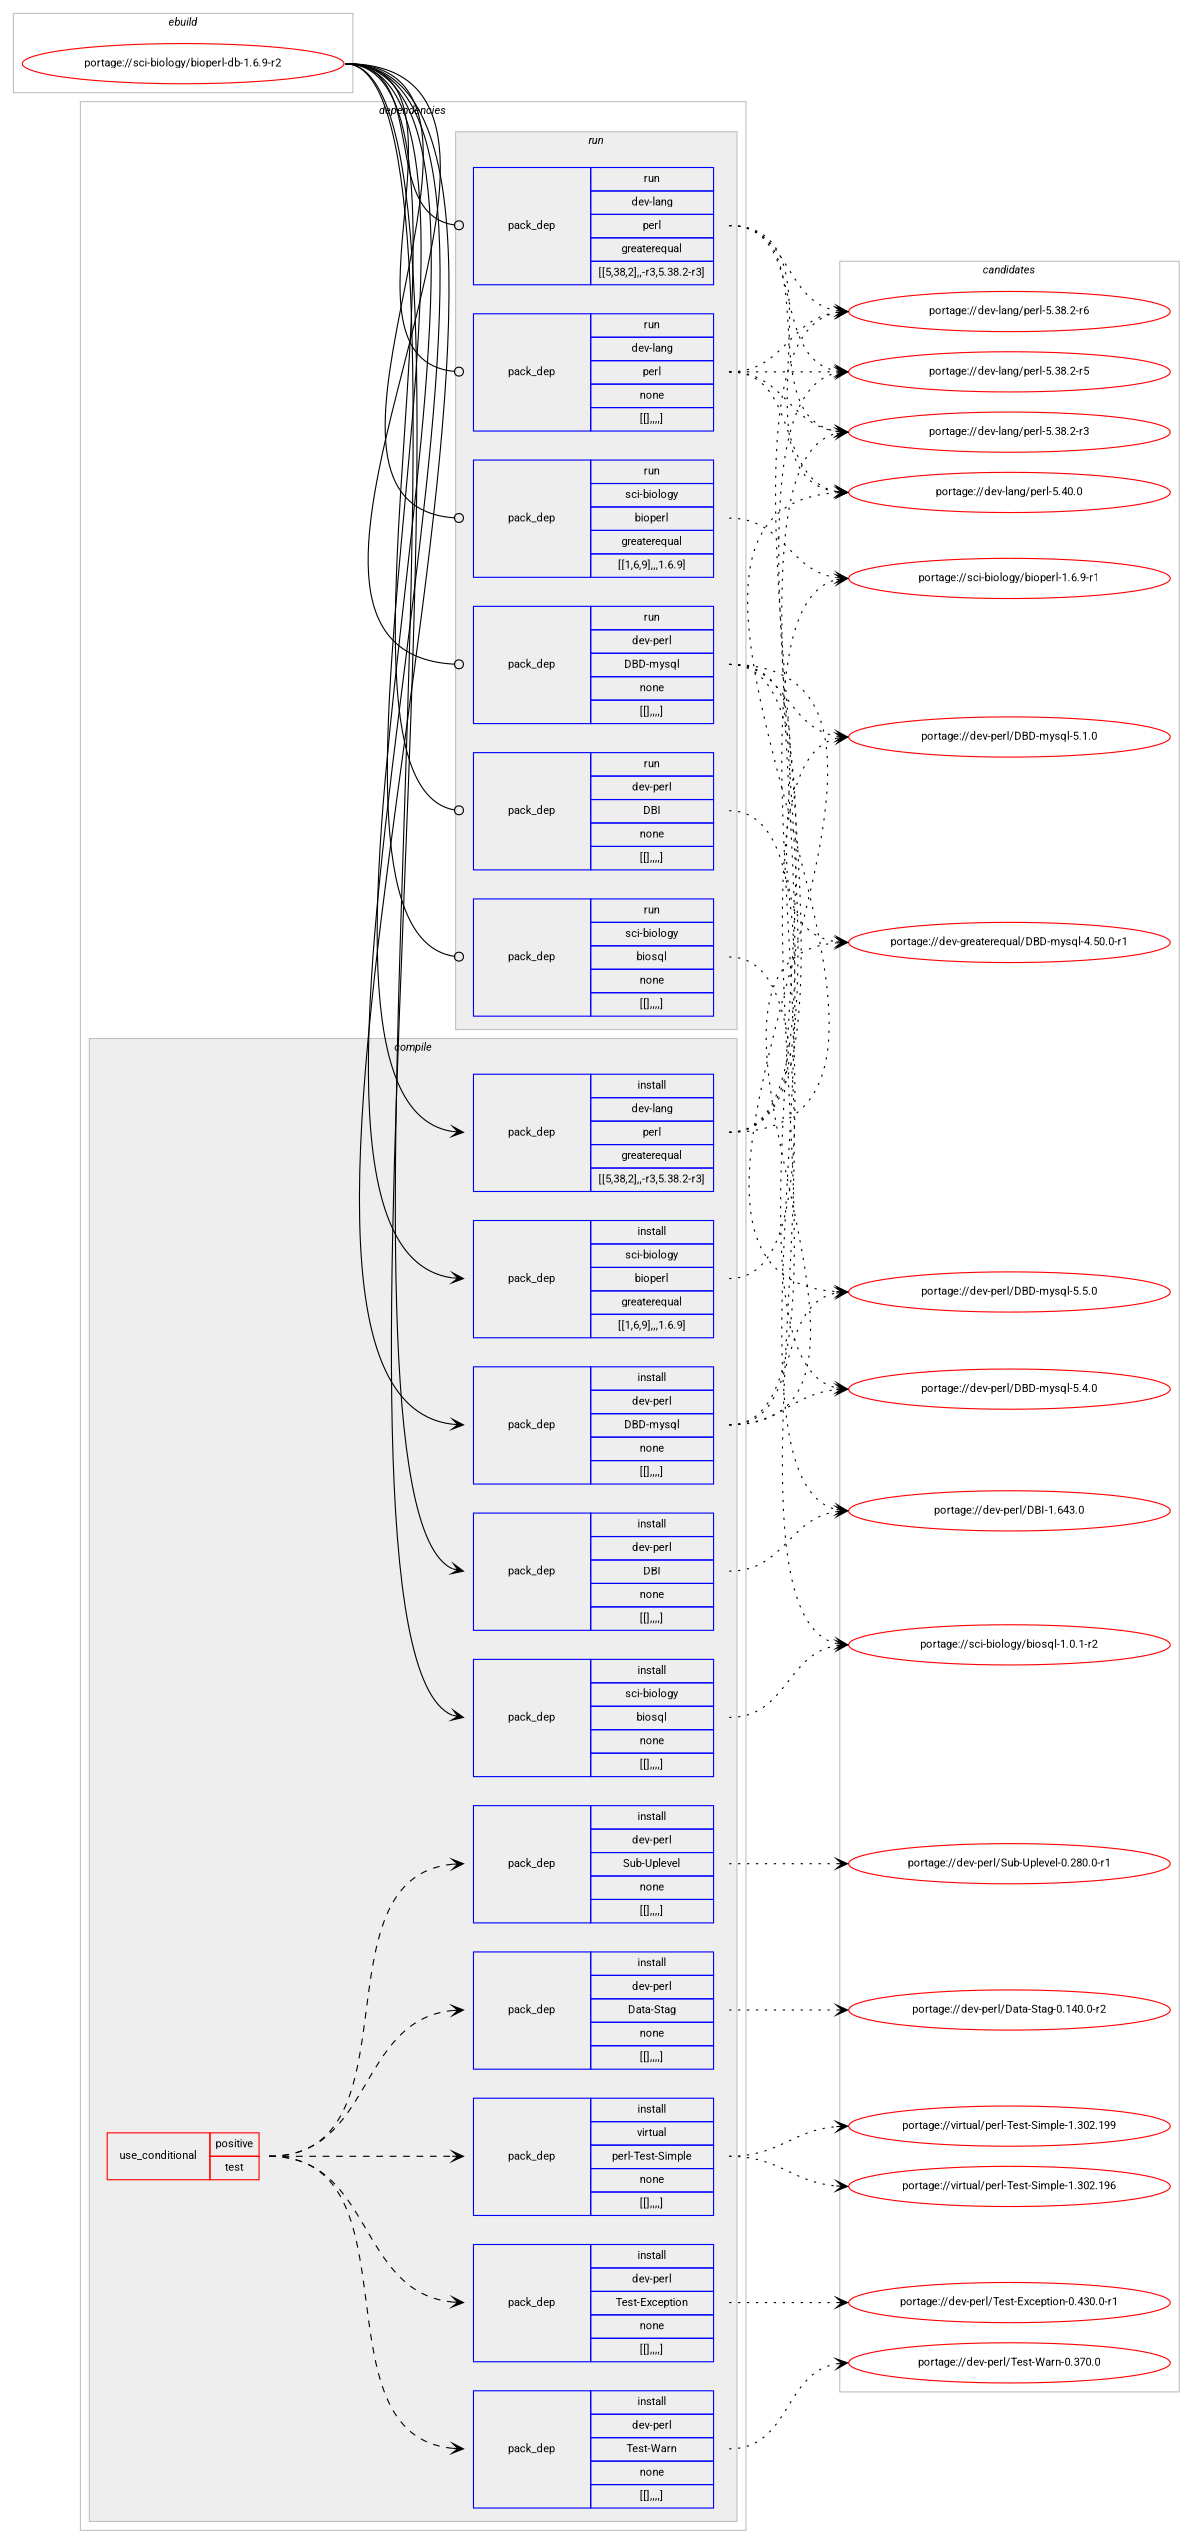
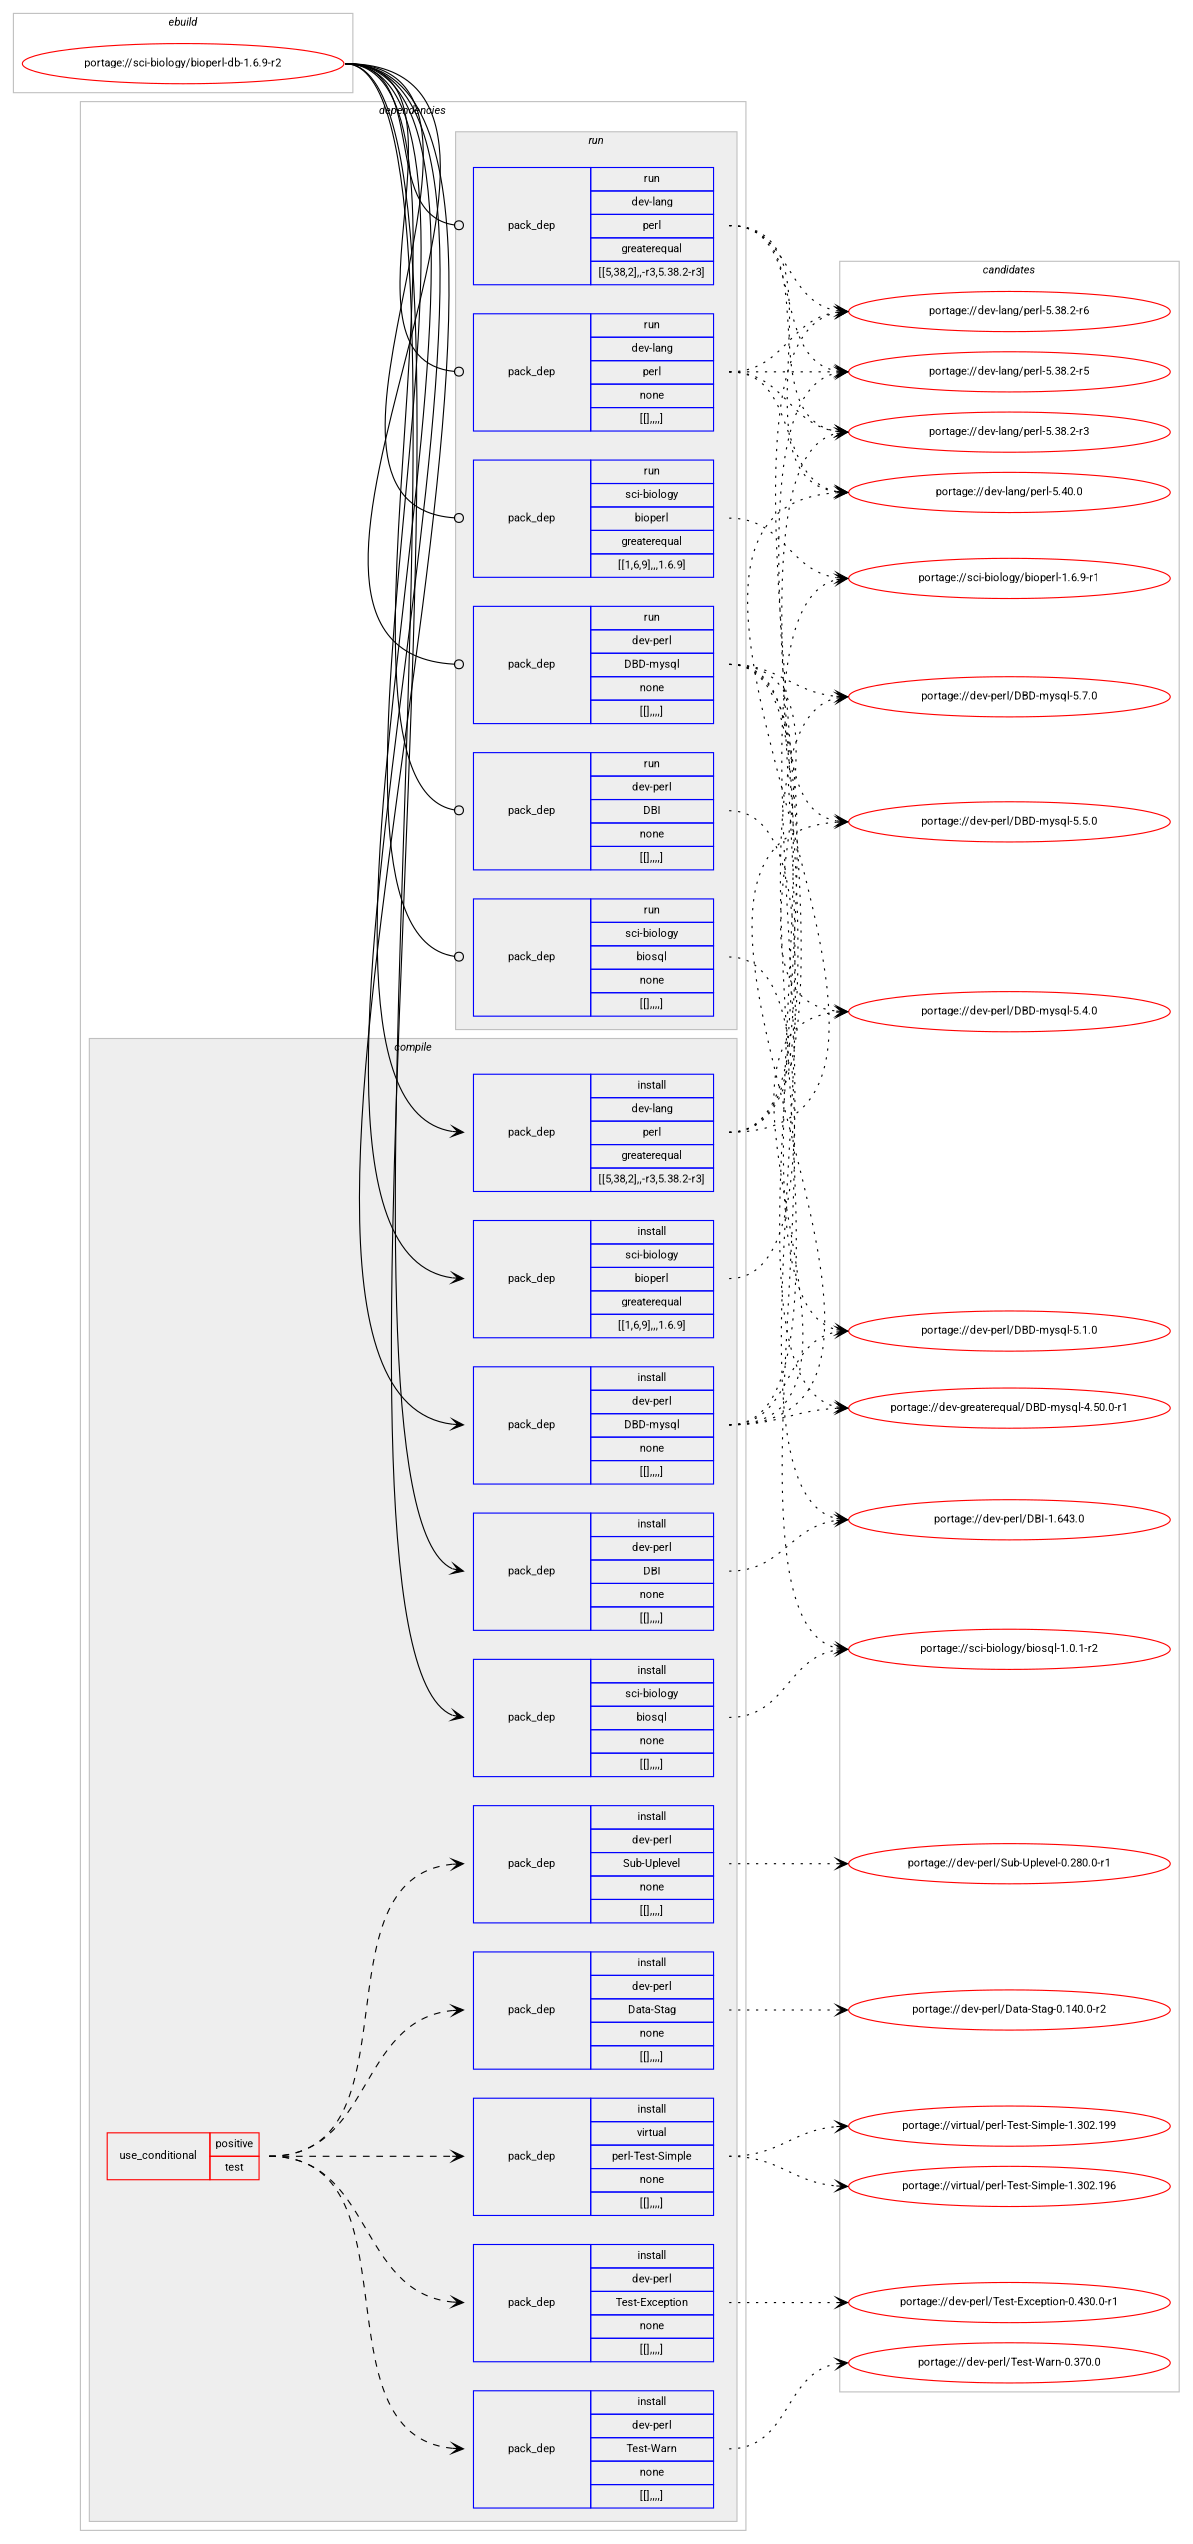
node "portage://dev-perl/DBD-mysql-5.7.0": added
